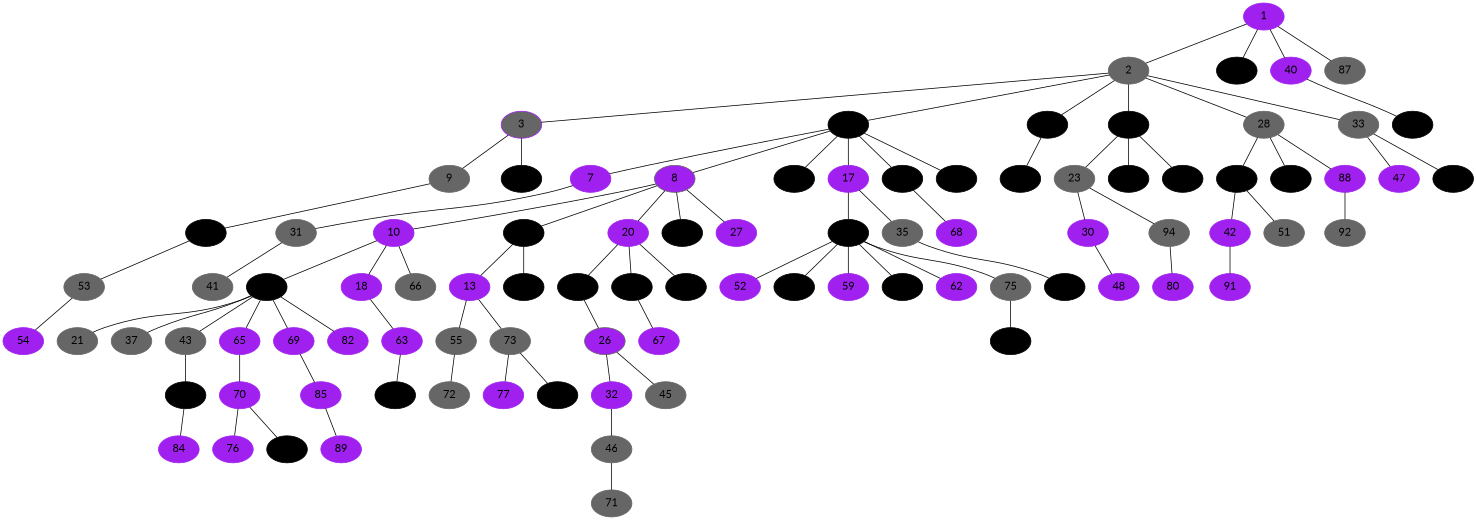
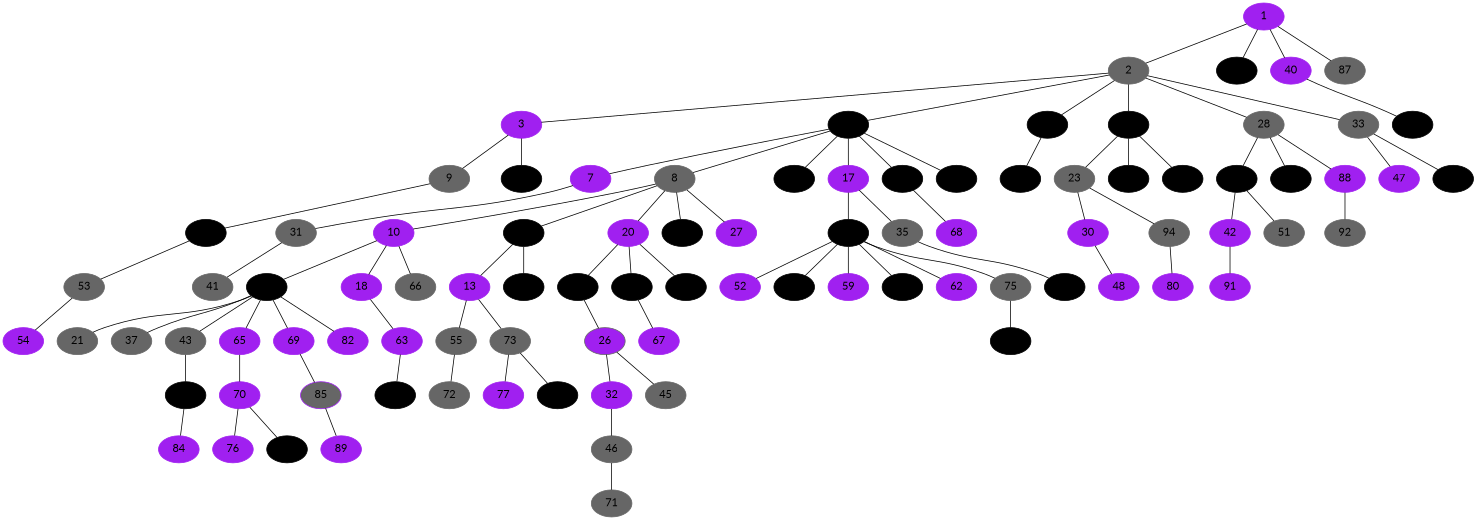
node "3": fillcolor gray40 -> purple
node "8": fillcolor purple -> gray40
node "85": fillcolor purple -> gray40
